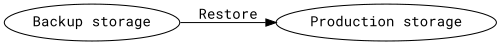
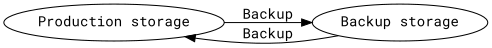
edge "Backup storage" -> "Production storage": label "Restore" -> "Backup"
edge "Production storage" -> "Backup storage": added, label "Backup"
